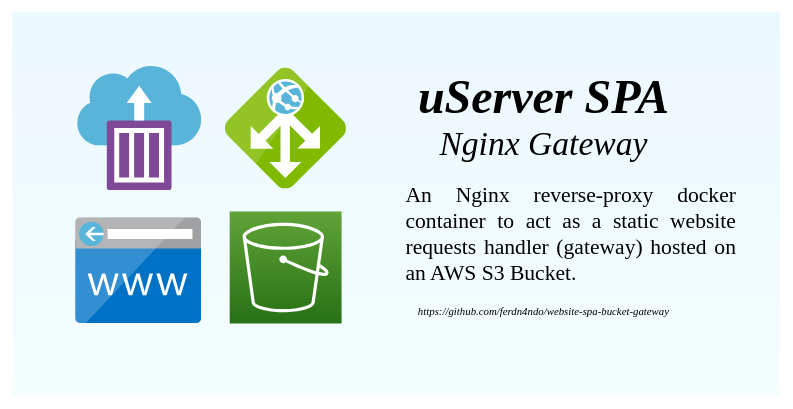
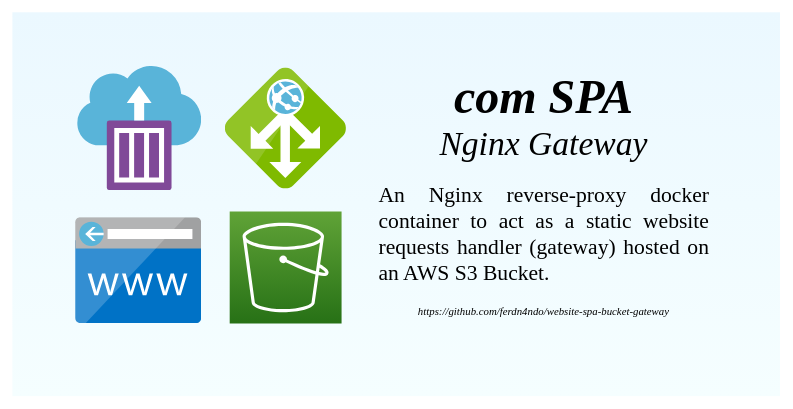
node "uServer SPA": label "uServer SPA" -> "com SPA"
node "An Nginx reverse-proxy docker container to act as a static website requests handler (gateway) hosted on an AWS S3 Bucket.": moved (571, 234) -> (544, 234)
